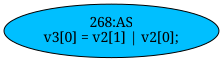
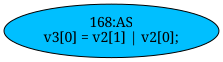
node "268:AS v3[0] = v2[1] | v2[0];": label "268:AS v3[0] = v2[1] | v2[0];" -> "168:AS v3[0] = v2[1] | v2[0];"
